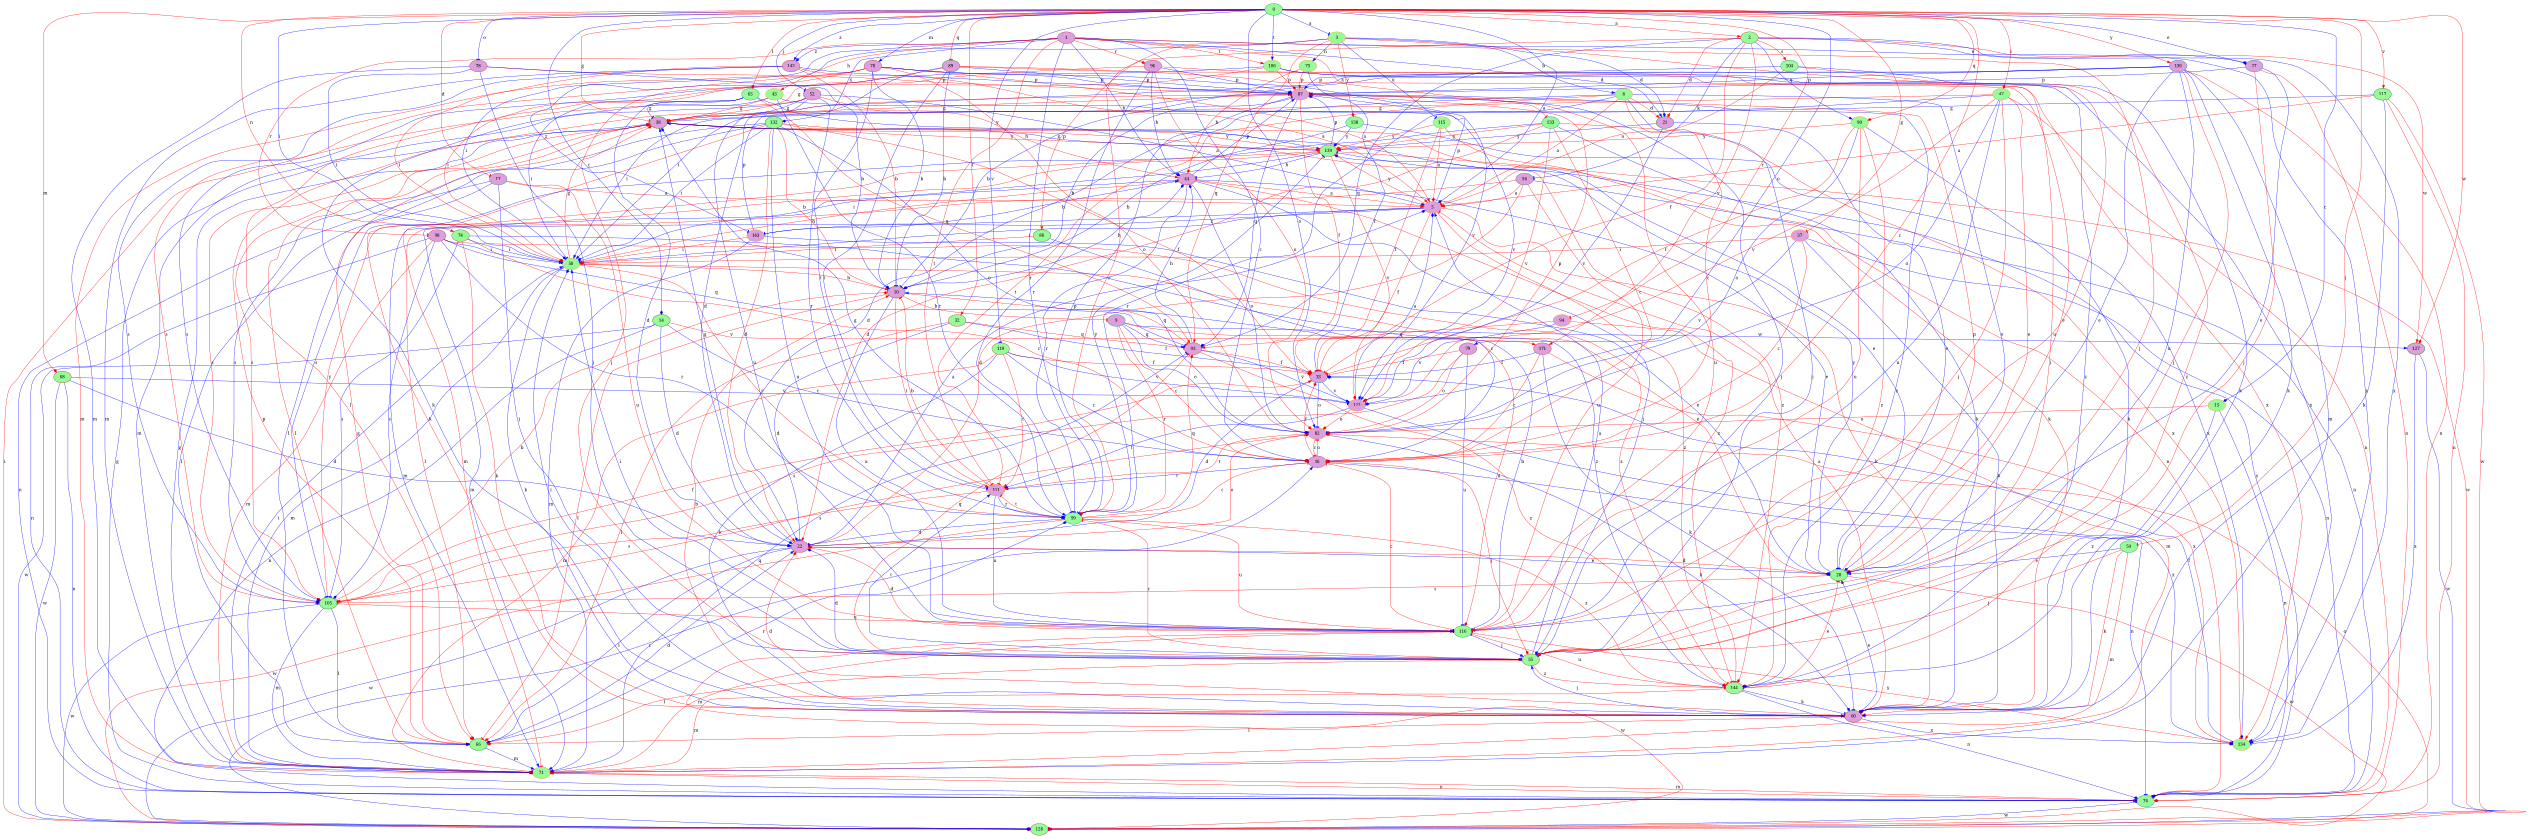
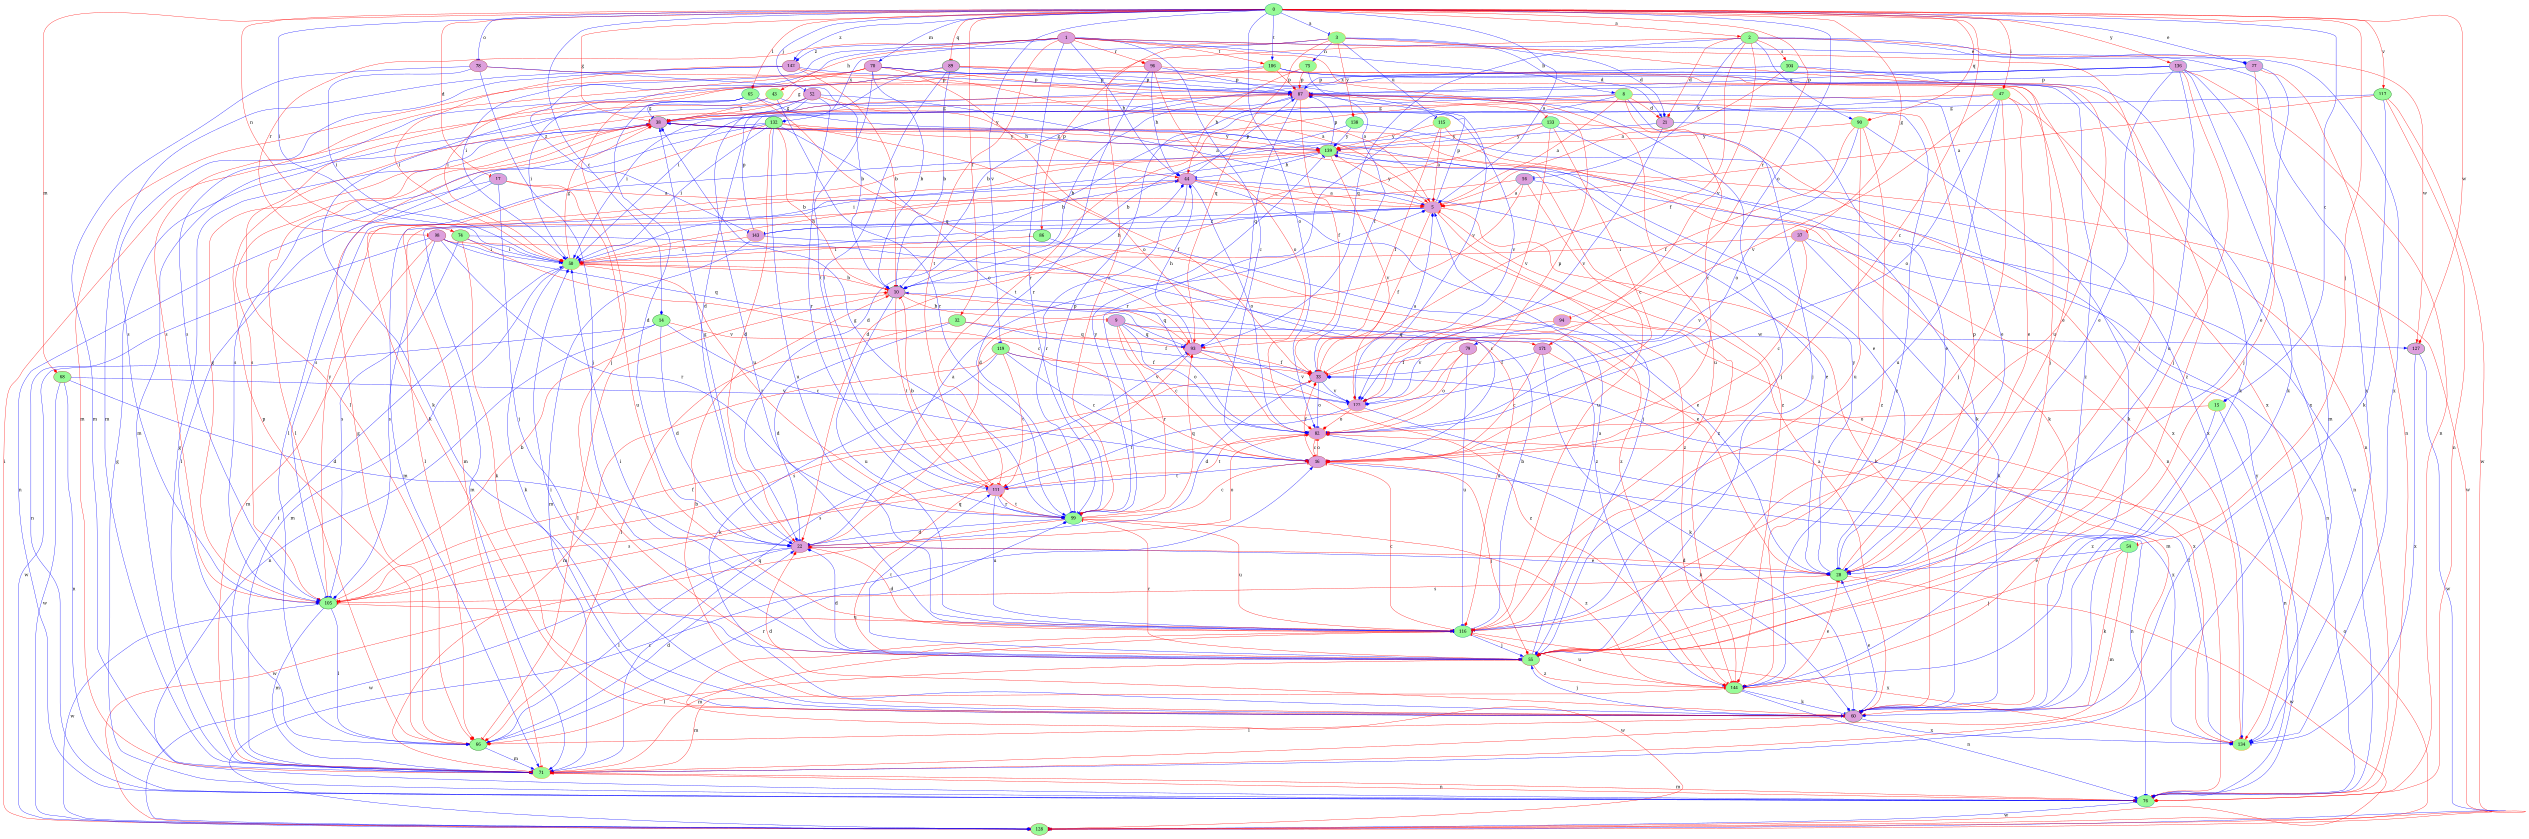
edge "105" -> "38": label "s" -> "g"
